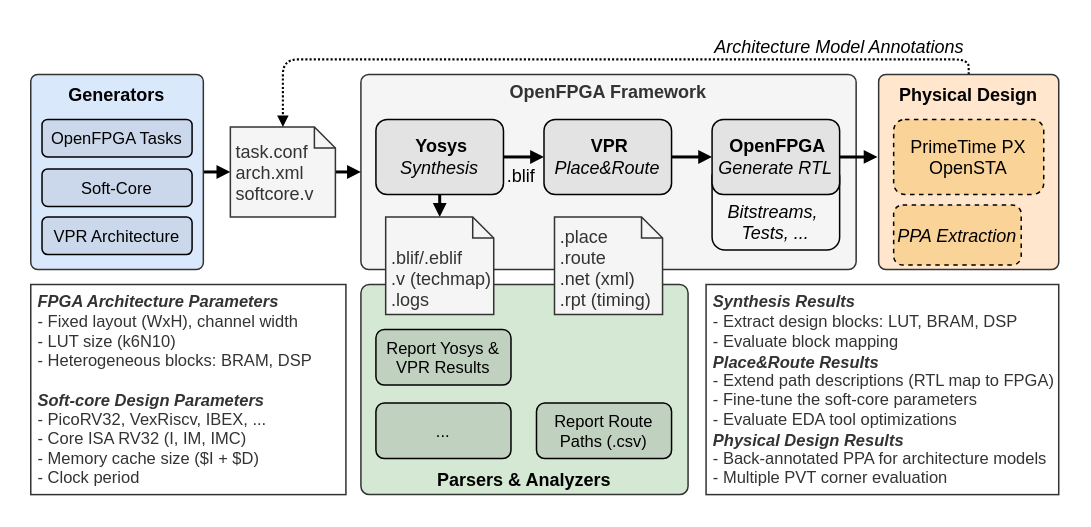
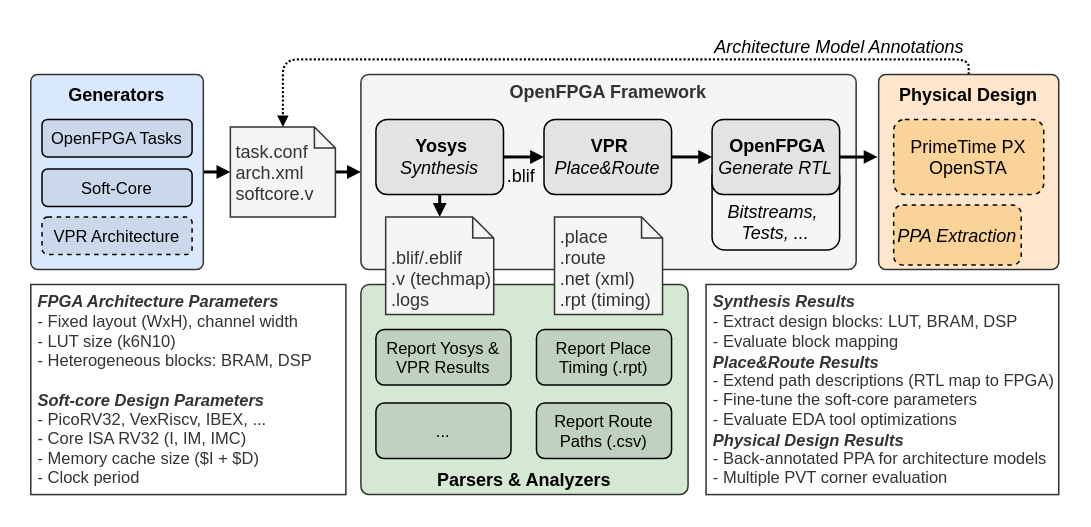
node "VPR Architecture": style solid -> dashed
node "Report Place Timing (.rpt)": added
